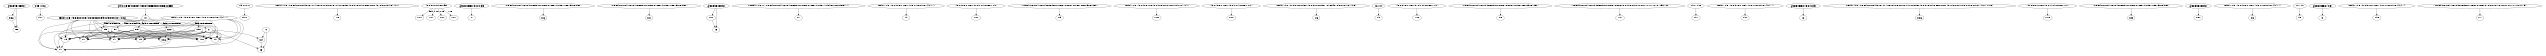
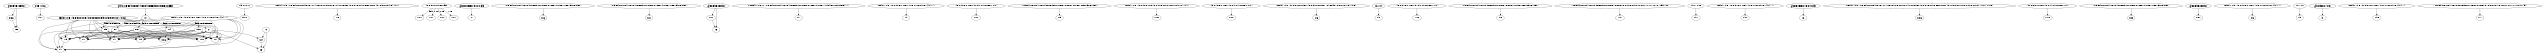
node "@parameter2: long": label "@parameter2: long" -> "@boolean2: long"
node "cmp": label "cmp" -> "null"
